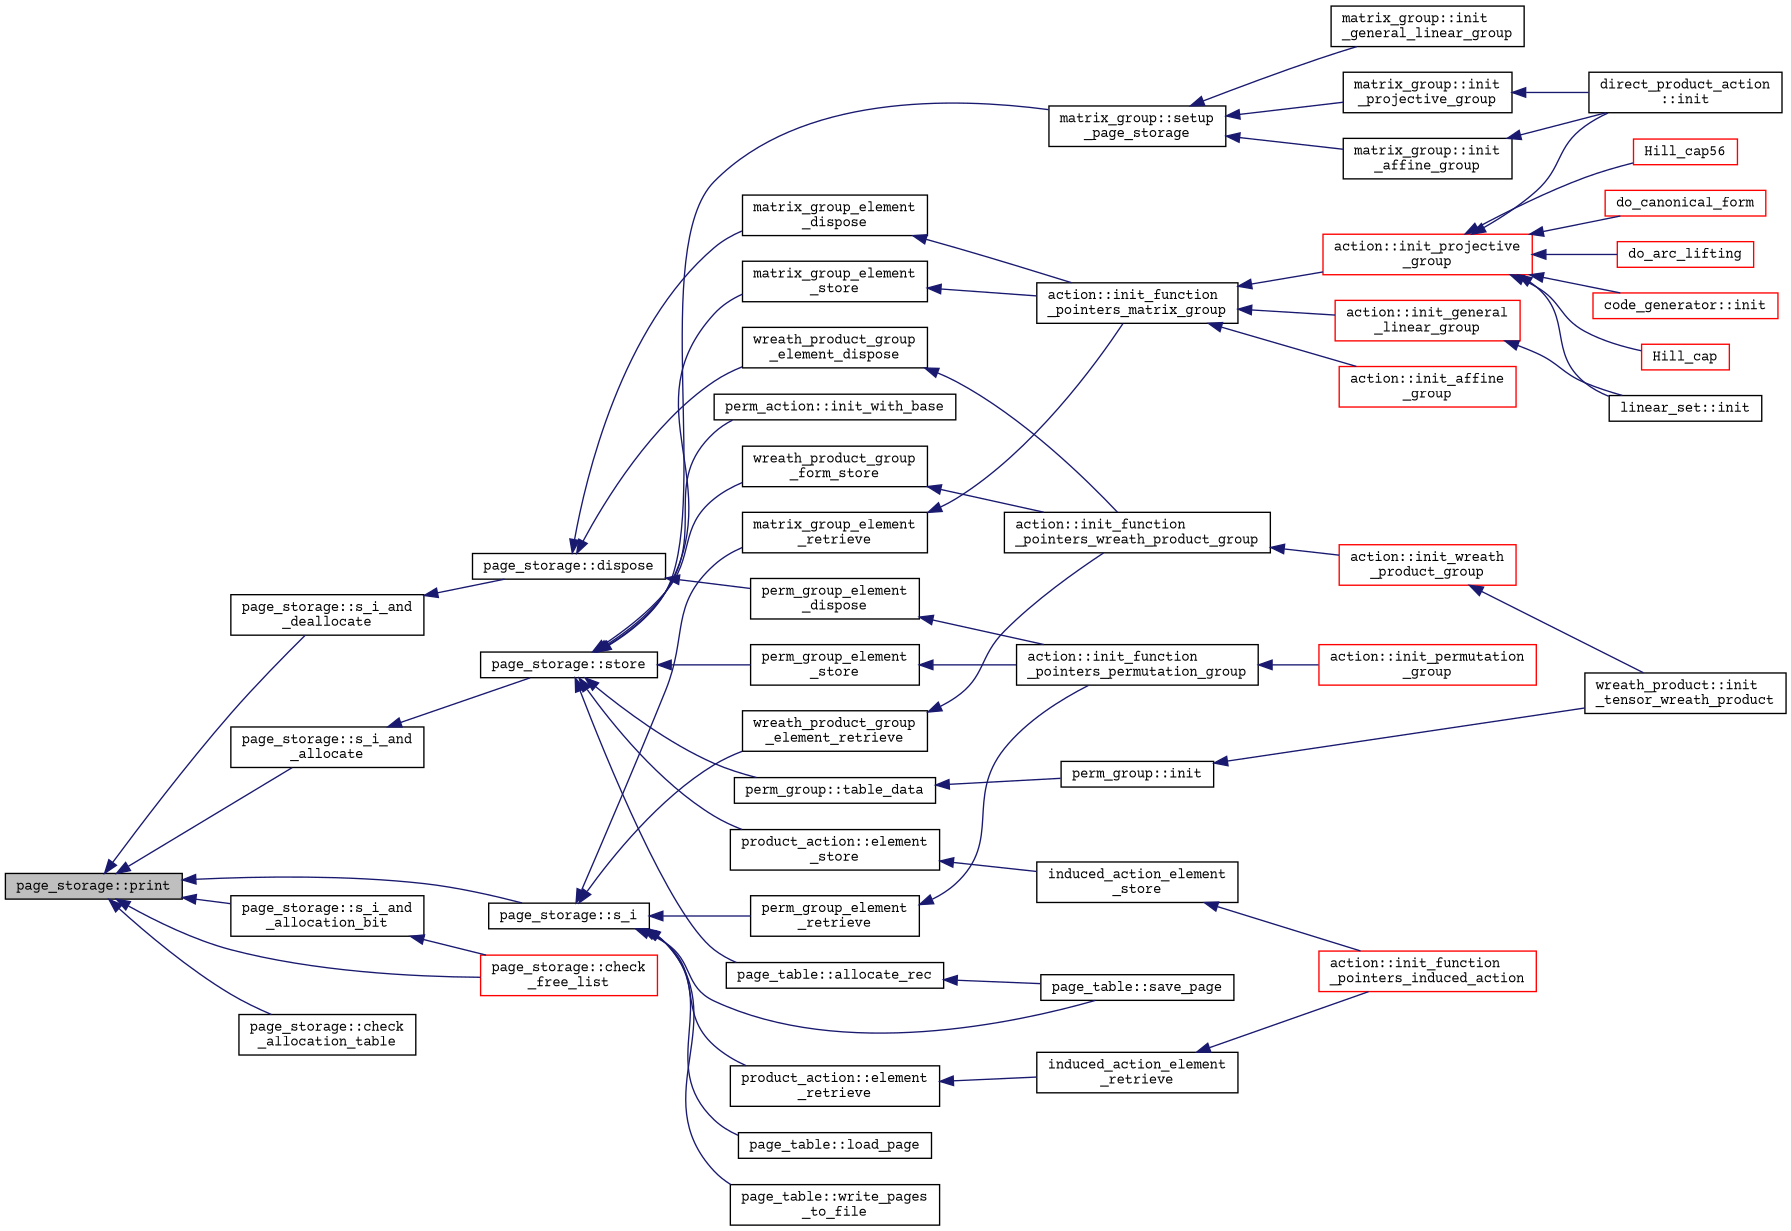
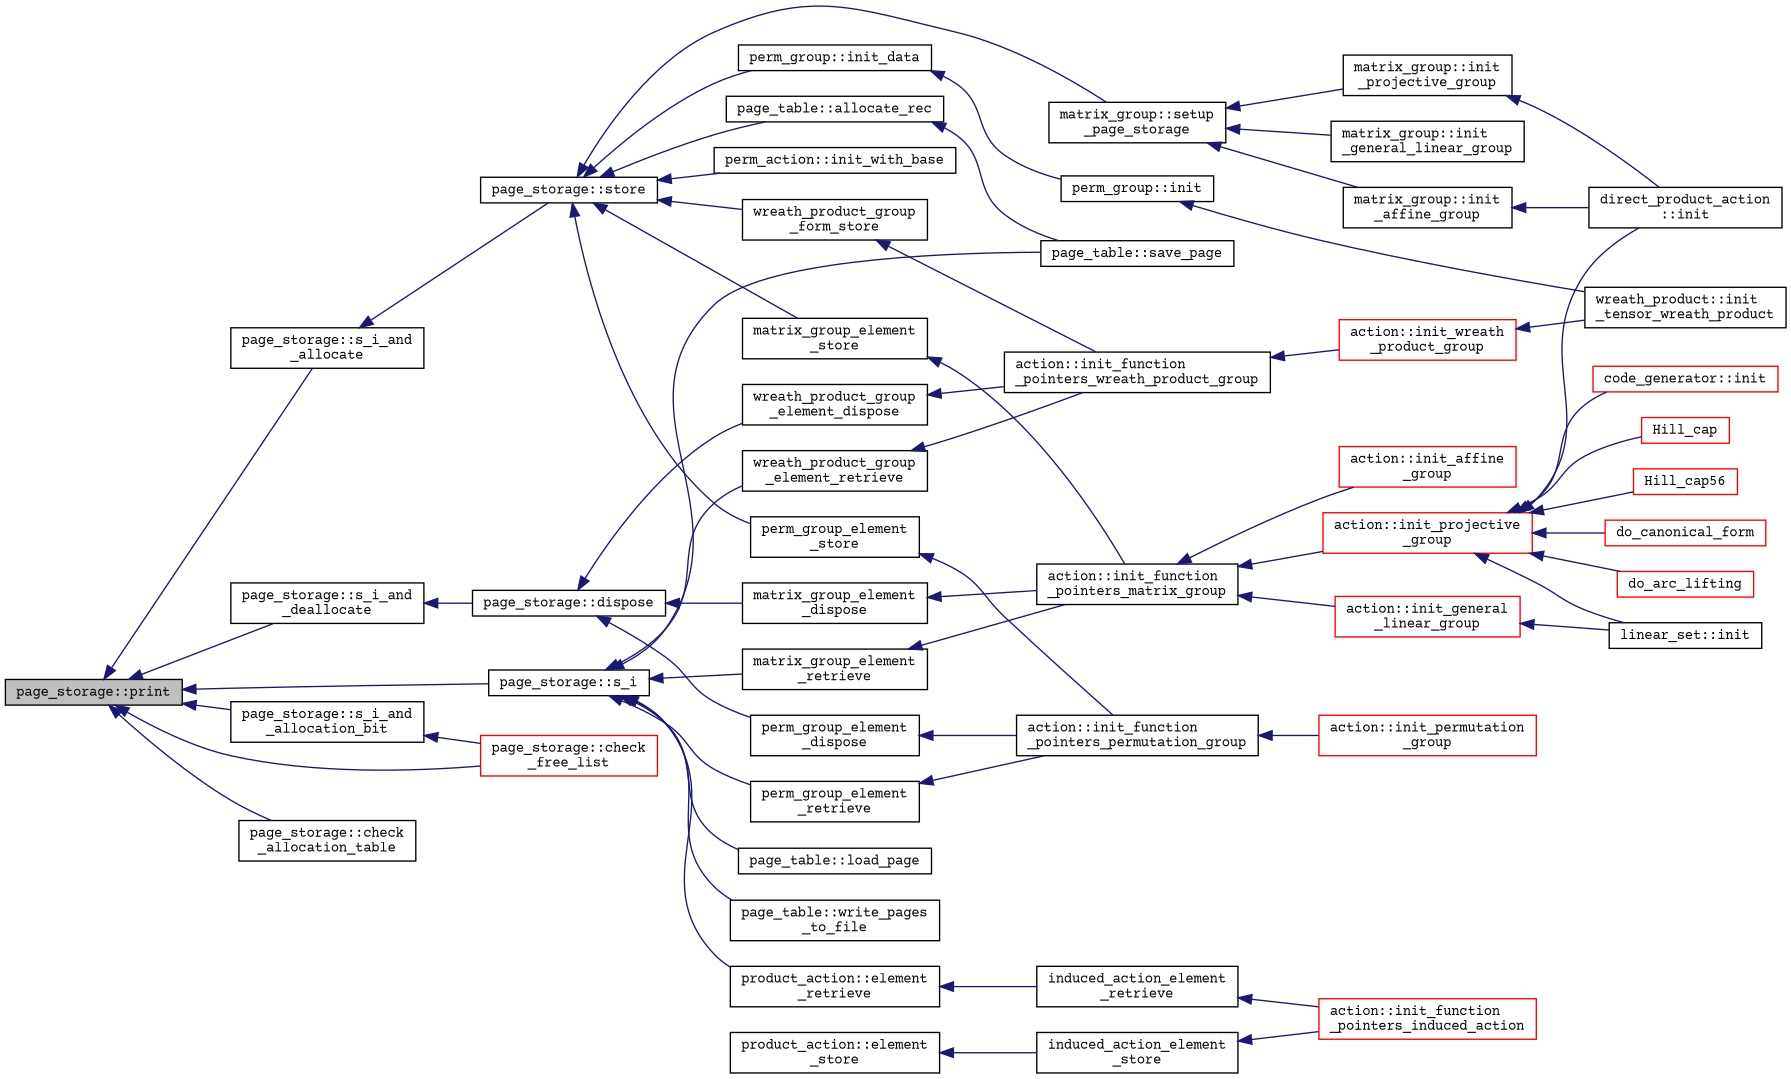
edge "product_action::element _store" -> "page_storage::store": removed
node "perm_group::table_data": label "perm_group::table_data" -> "perm_group::init_data"
